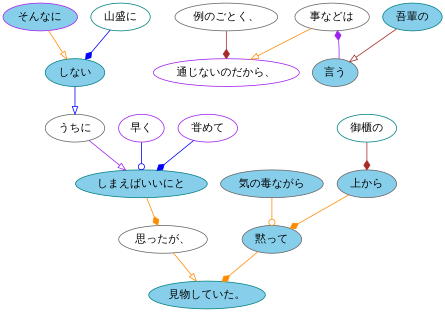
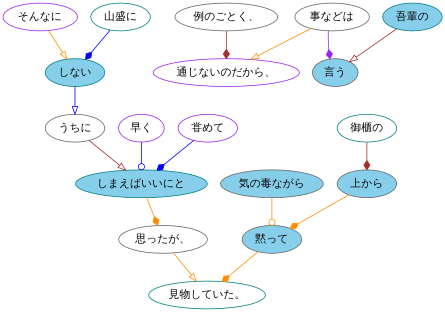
node "そんなに": fillcolor skyblue -> white
edge "言う" -> "事などは": reversed
edge "うちに" -> "しまえばいいにと": color purple -> brown
node "見物していた。": fillcolor skyblue -> white
